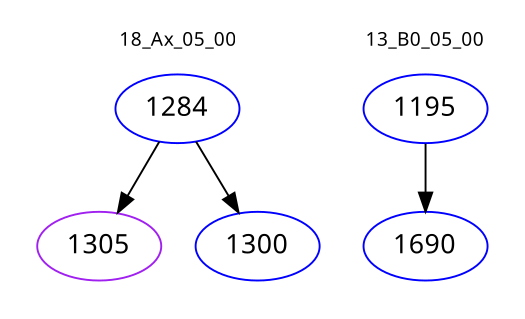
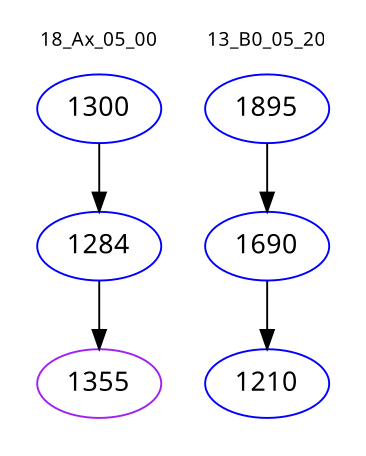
cluster "13_B0_05_00": label "13_B0_05_00" -> "13_B0_05_20"
node "1195": label "1195" -> "1895"
edge "1284" -> "1300": reversed
node "1305": label "1305" -> "1355"
node "1210": added
